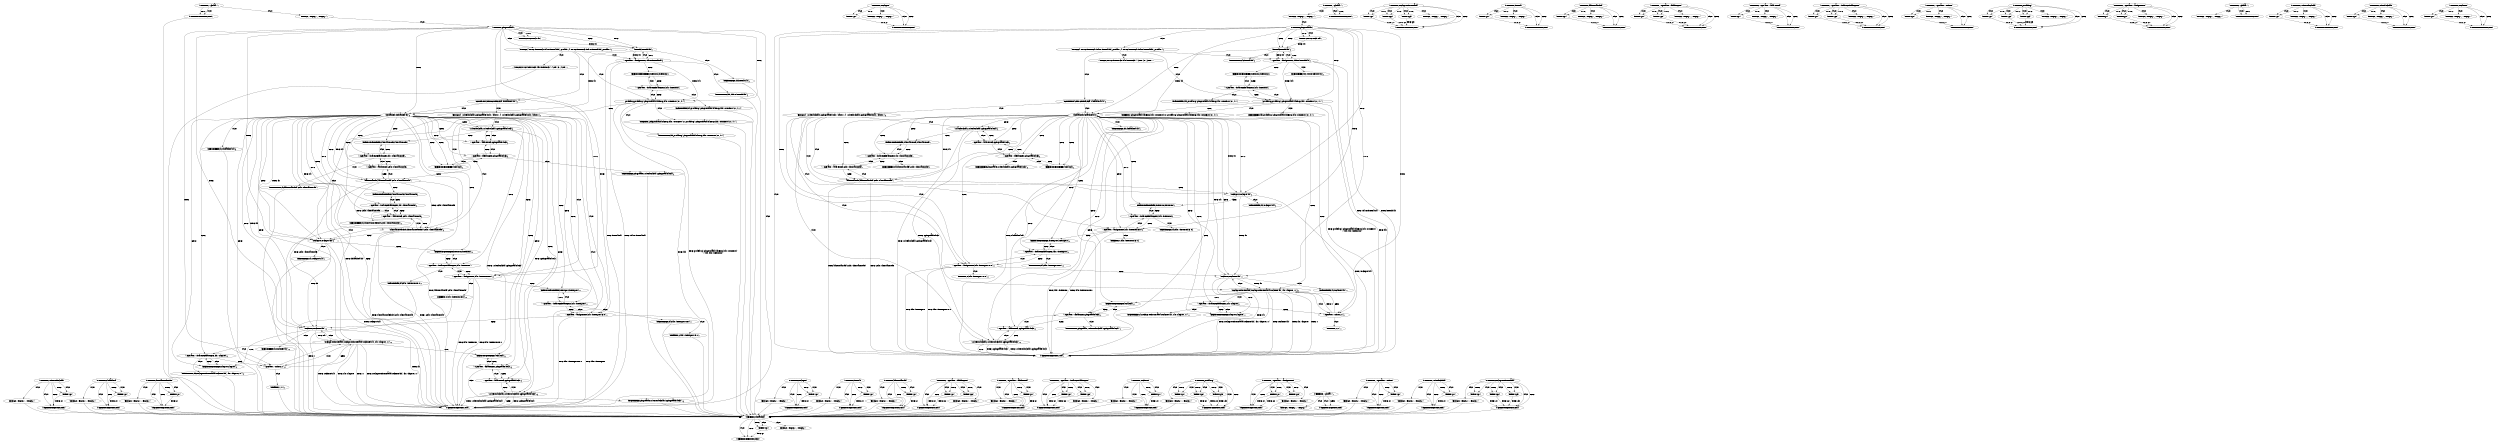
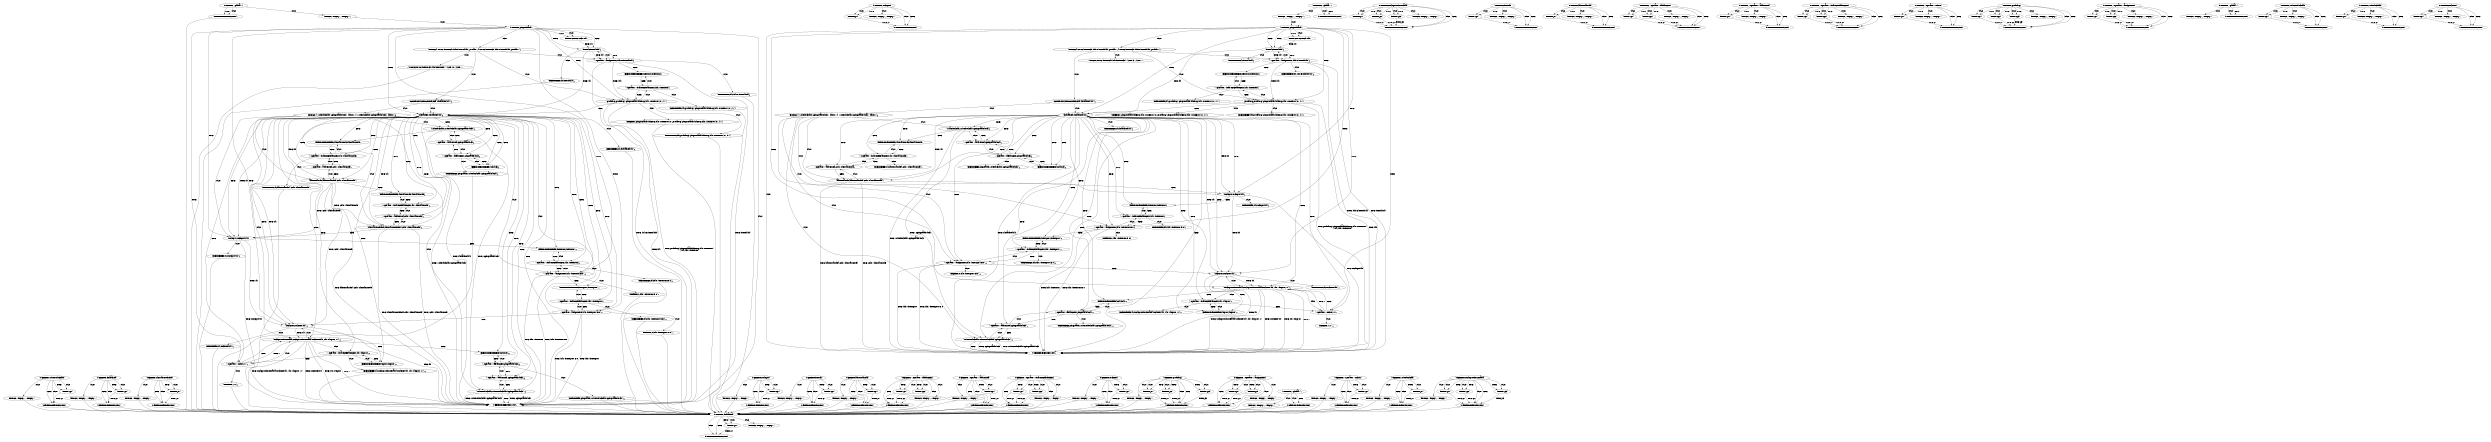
node "(IDENTIFIER,sk,sk_nulls_node_init(&sk->sk_nulls_node))": removed
